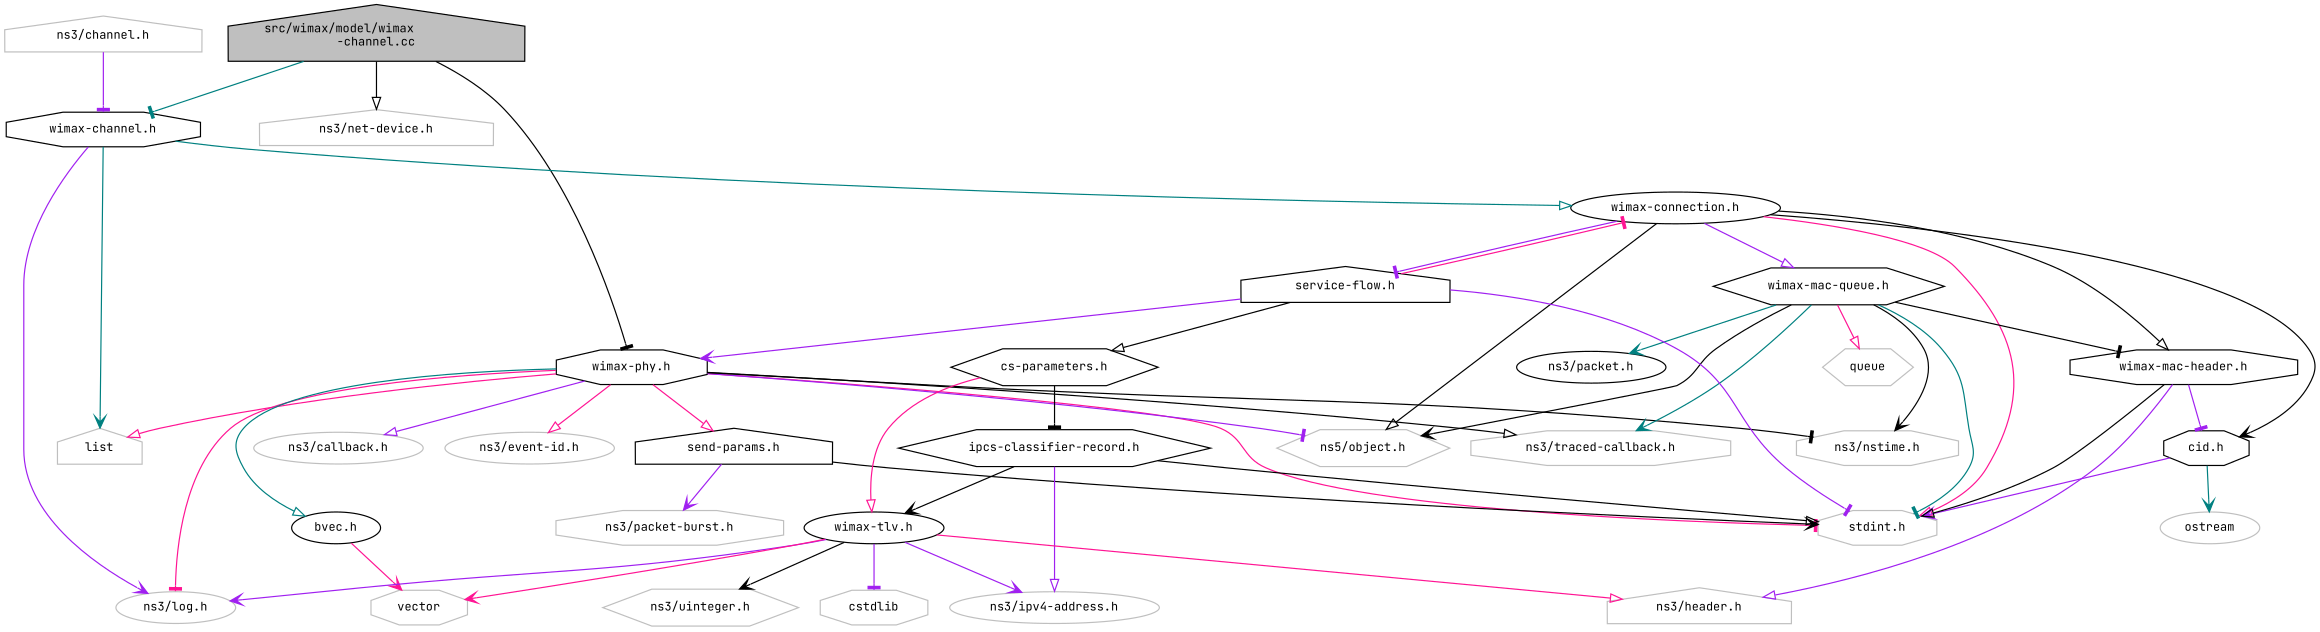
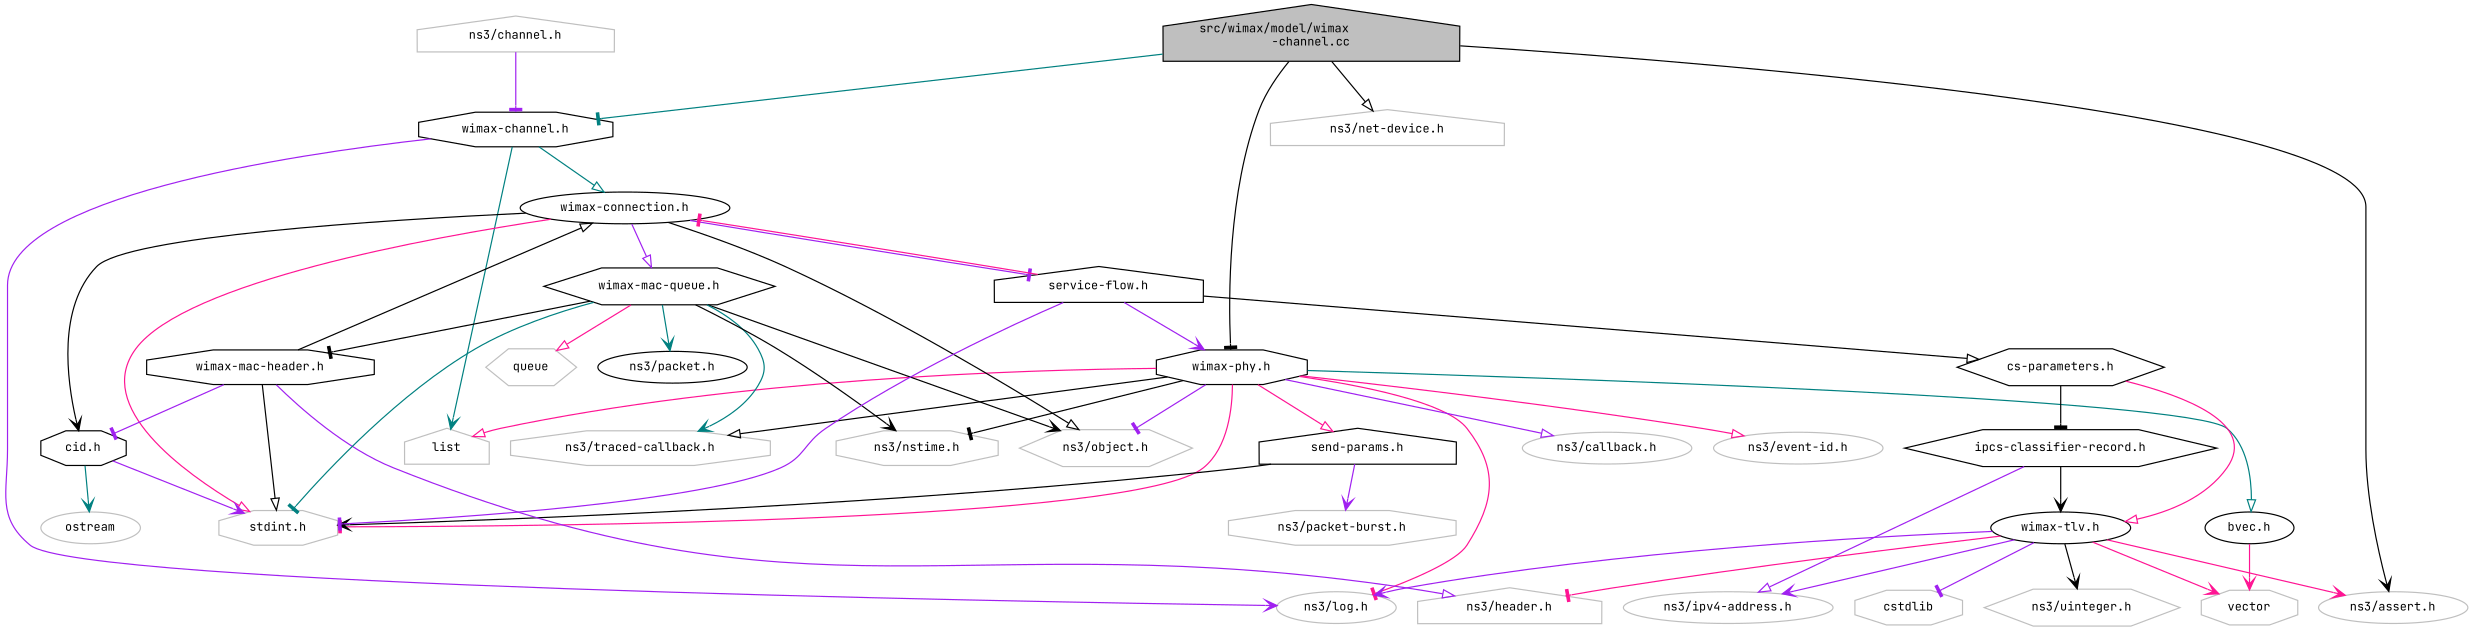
edge "wimax-connection.h" -> "wimax-mac-header.h": reversed
node "ns5/object.h": label "ns5/object.h" -> "ns3/object.h"
edge "ipcs-classifier-record.h" -> "stdint.h": removed
edge "wimax-tlv.h" -> "ns3/header.h": arrowhead onormal -> tee
node "ns3/assert.h": added
